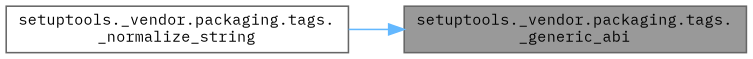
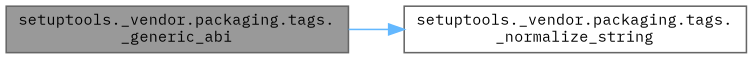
edge "setuptools._vendor.packaging.tags. _normalize_string" -> "setuptools._vendor.packaging.tags. _generic_abi": reversed
